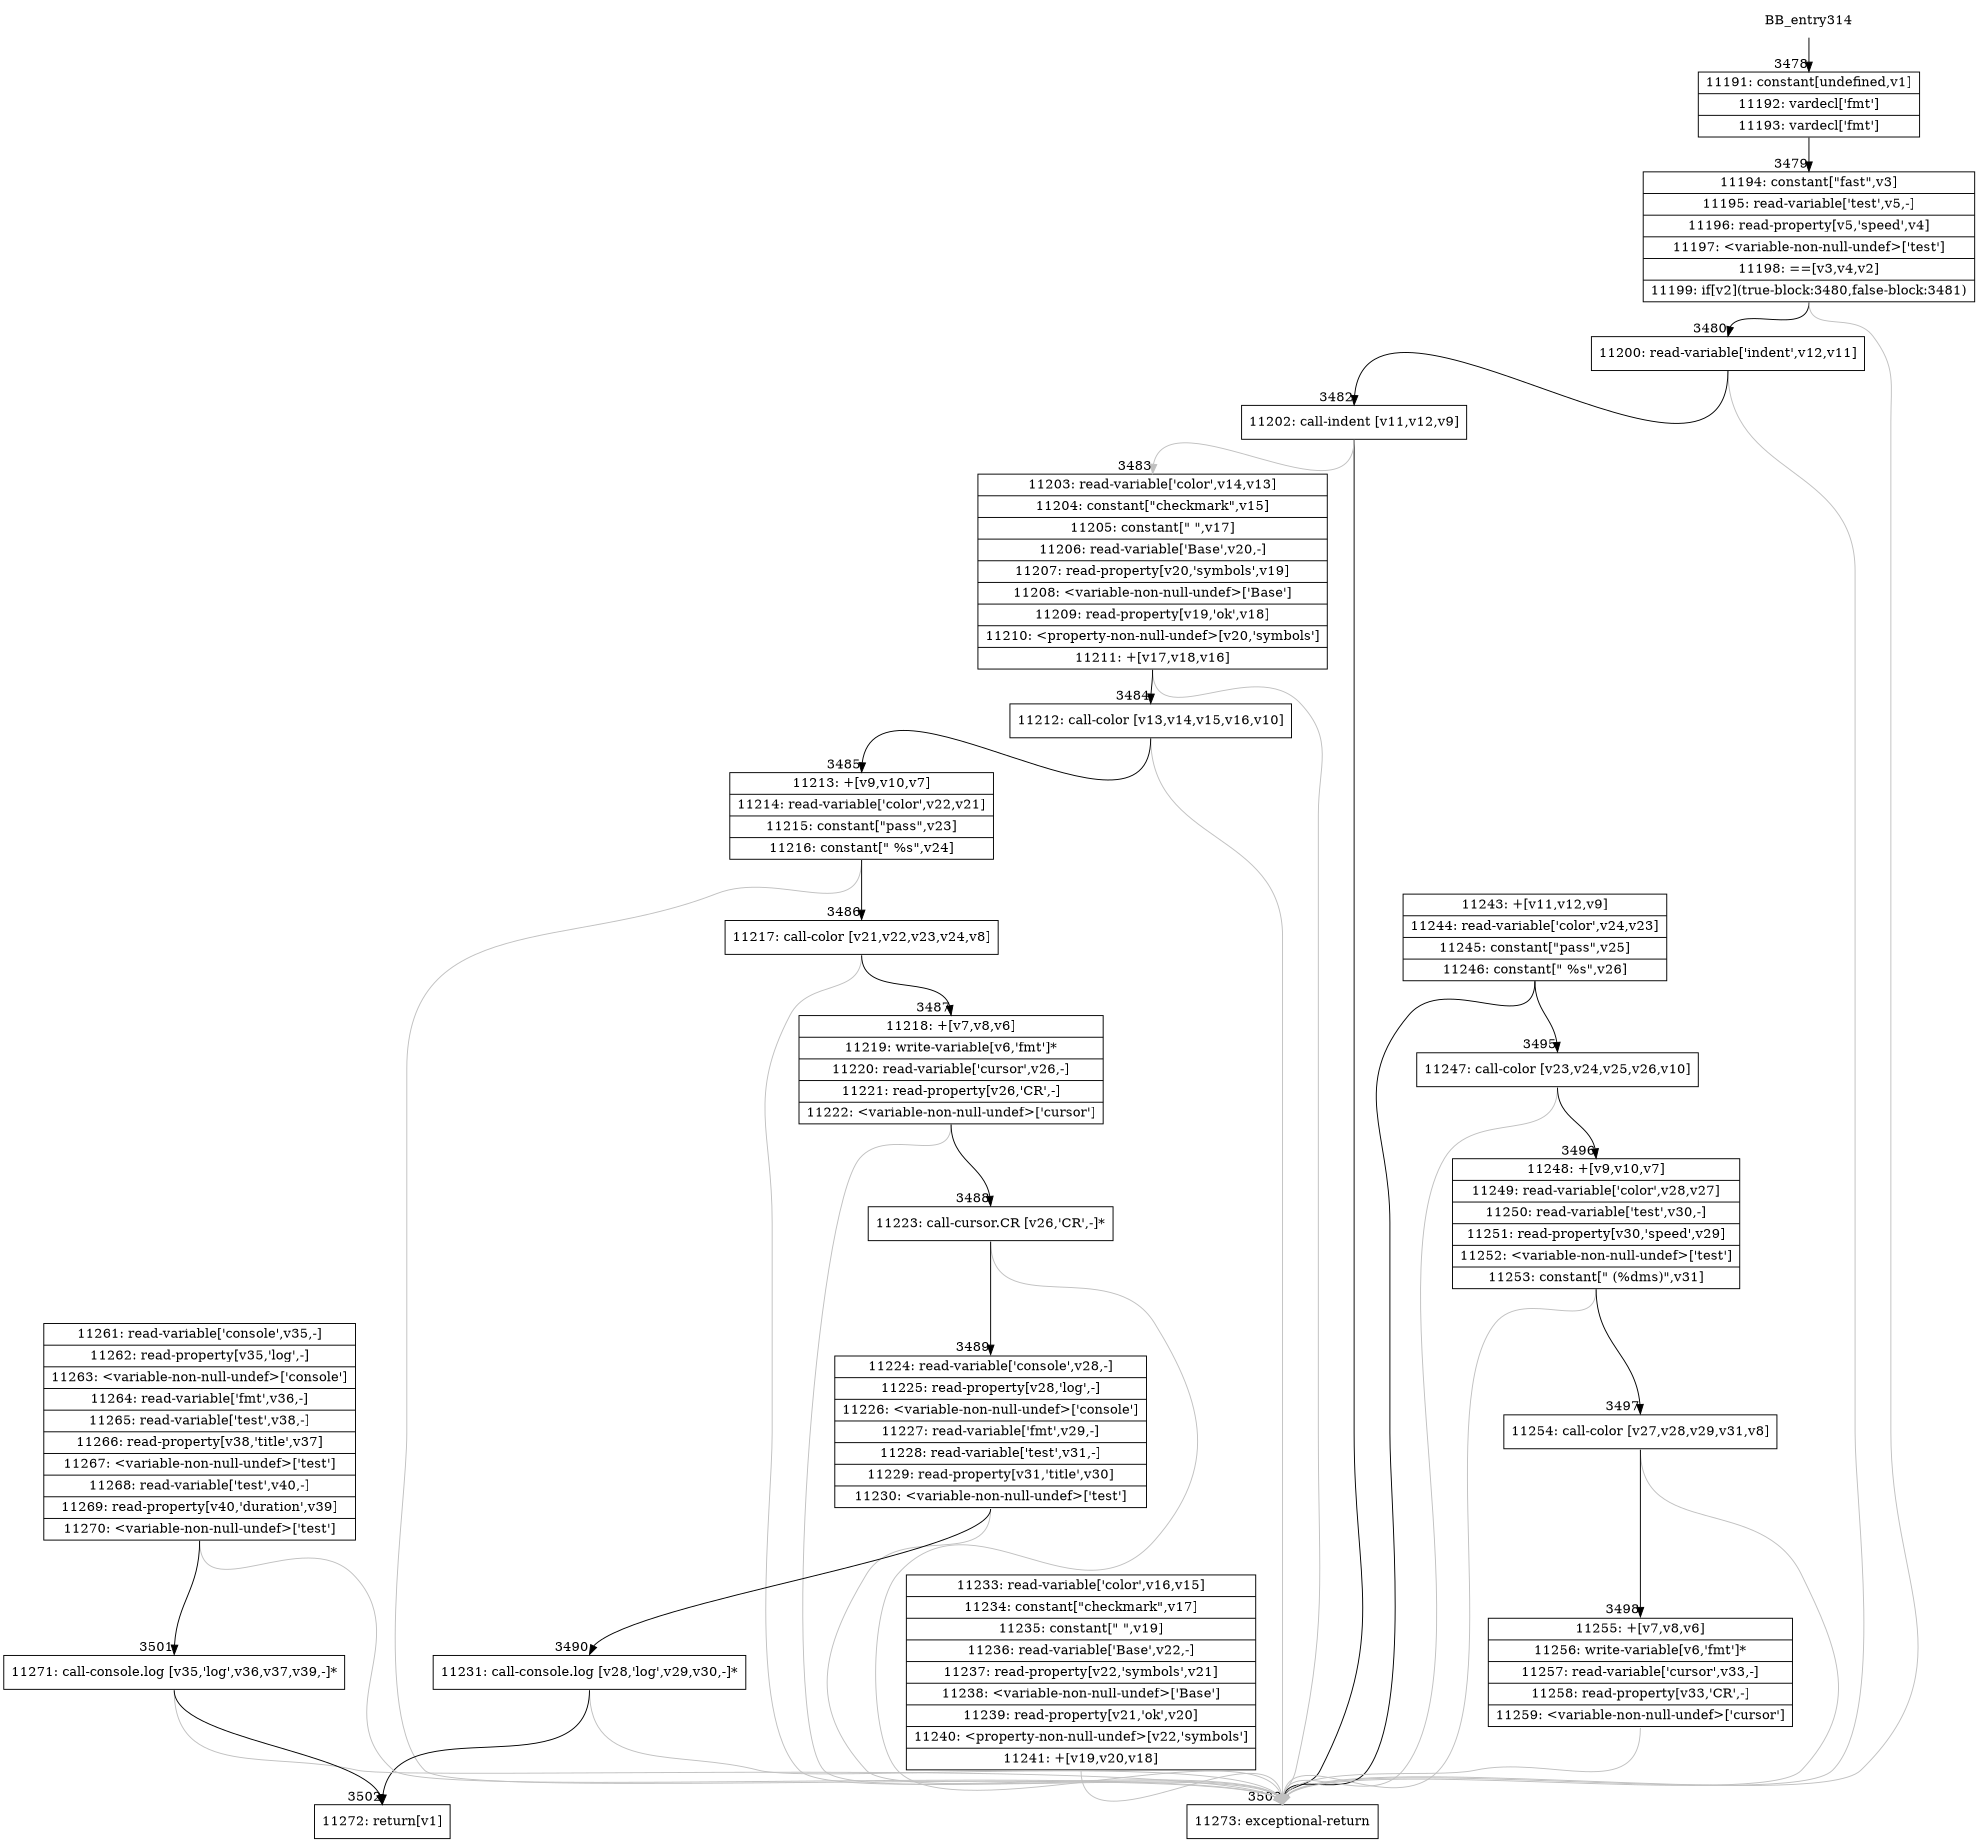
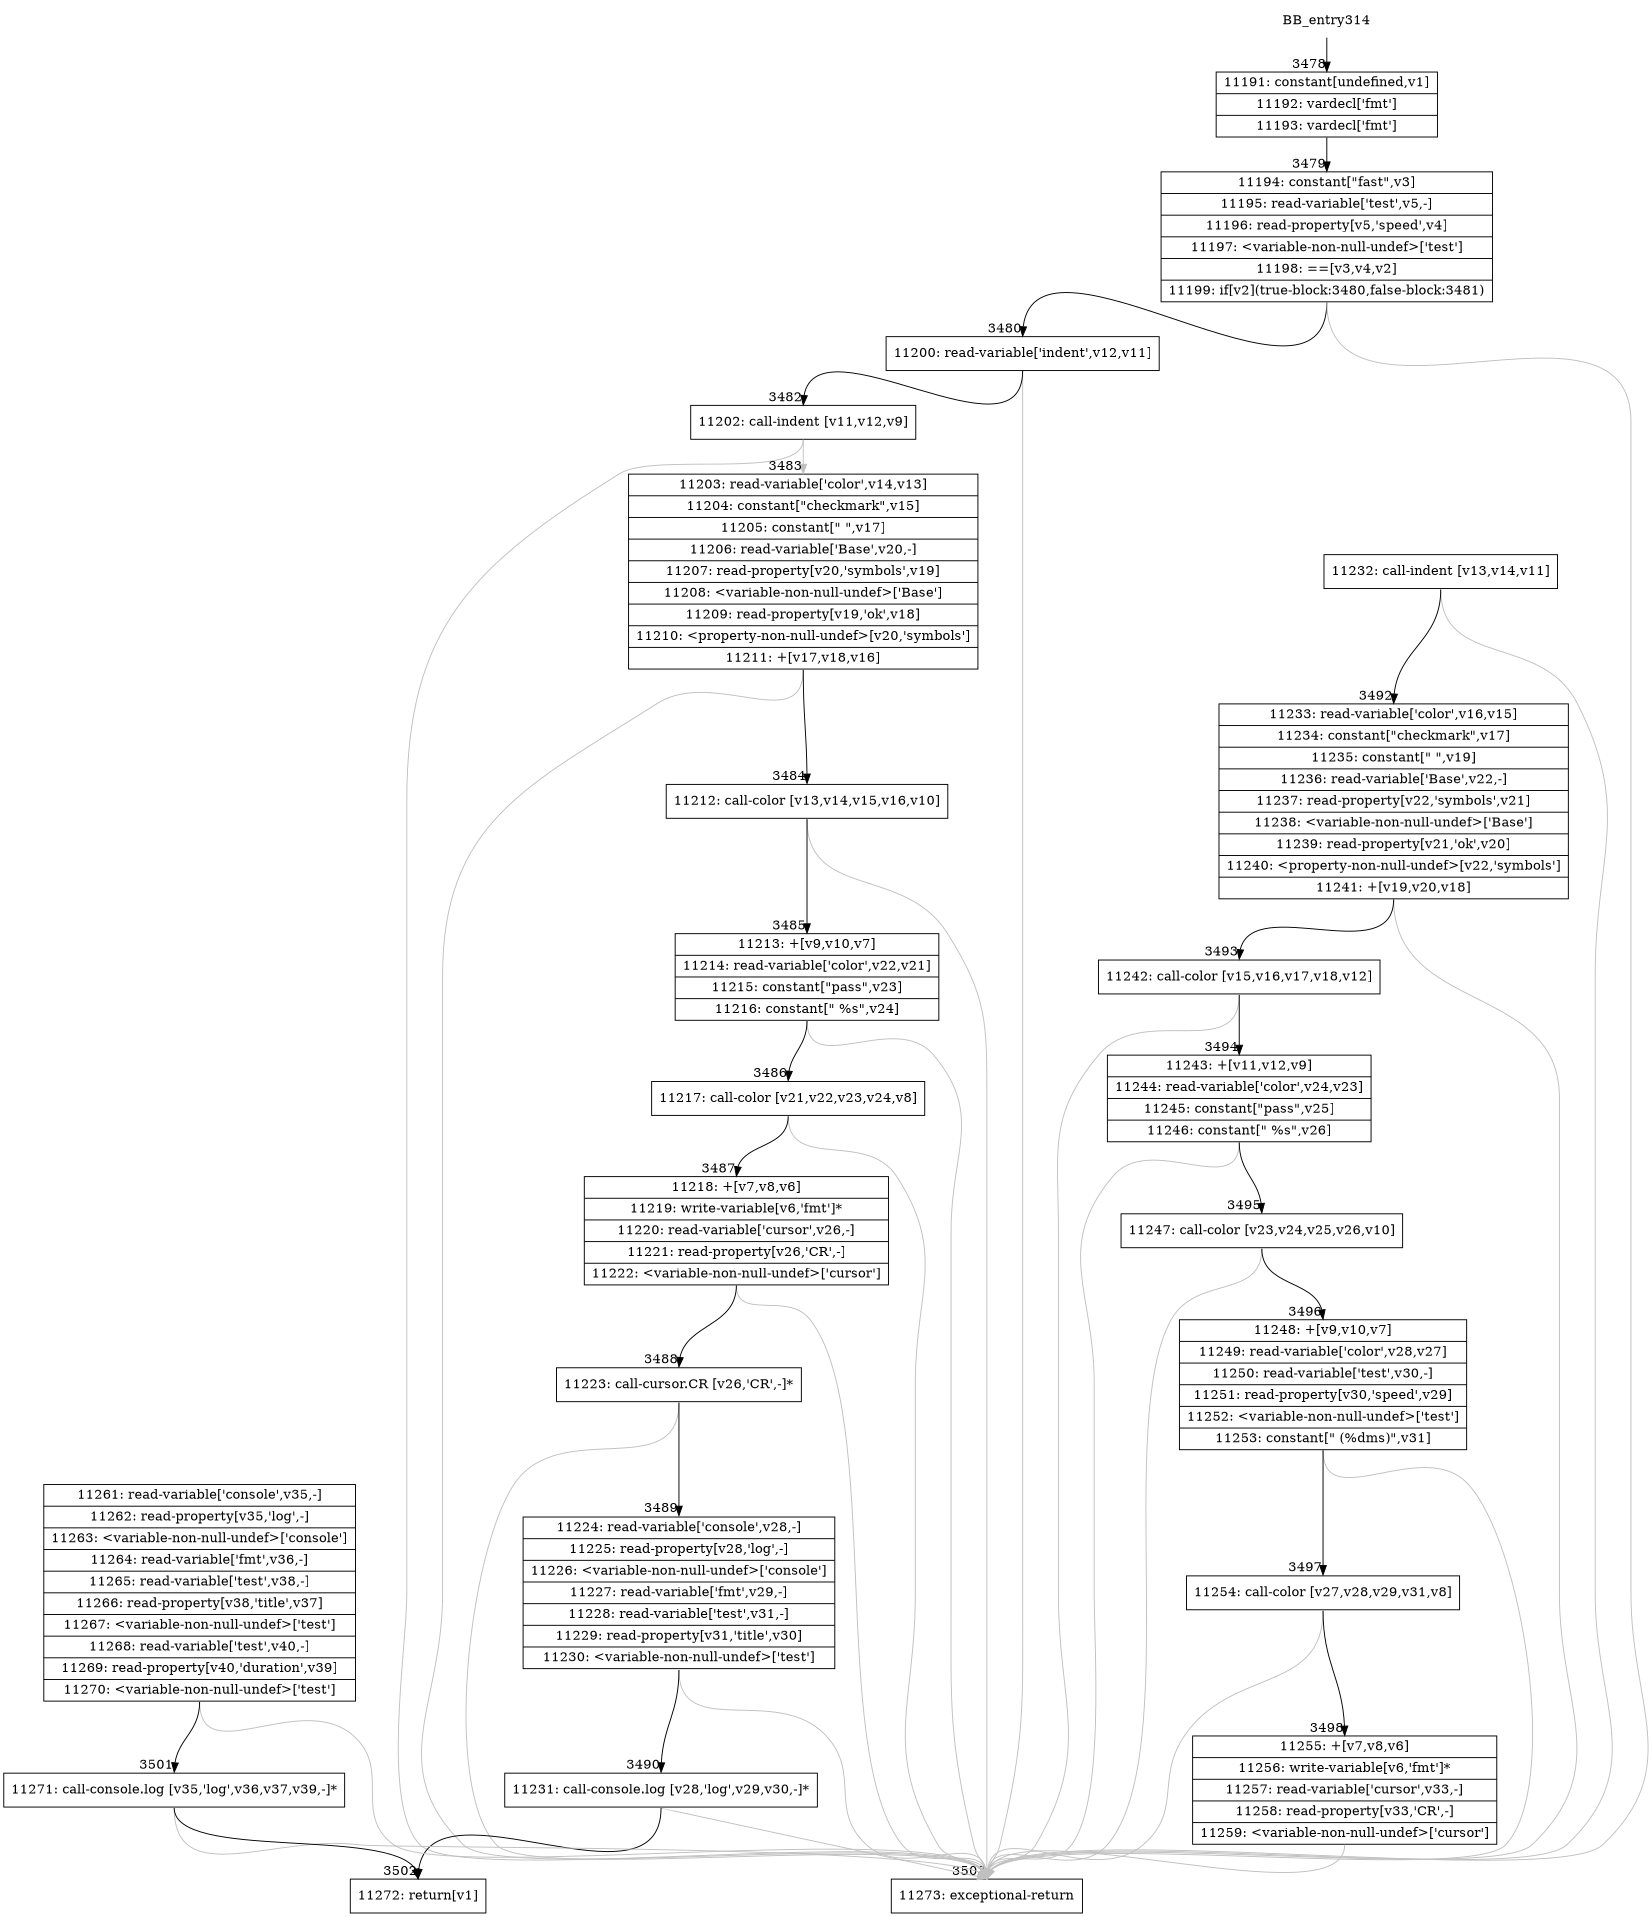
node "11232: call-indent [v13,v14,v11]": added
node "11242: call-color [v15,v16,v17,v18,v12]": added
edge "11202: call-indent [v11,v12,v9]" -> "11273: exceptional-return": color black -> gray
edge "11243: +[v11,v12,v9]" -> "11273: exceptional-return": color black -> gray
